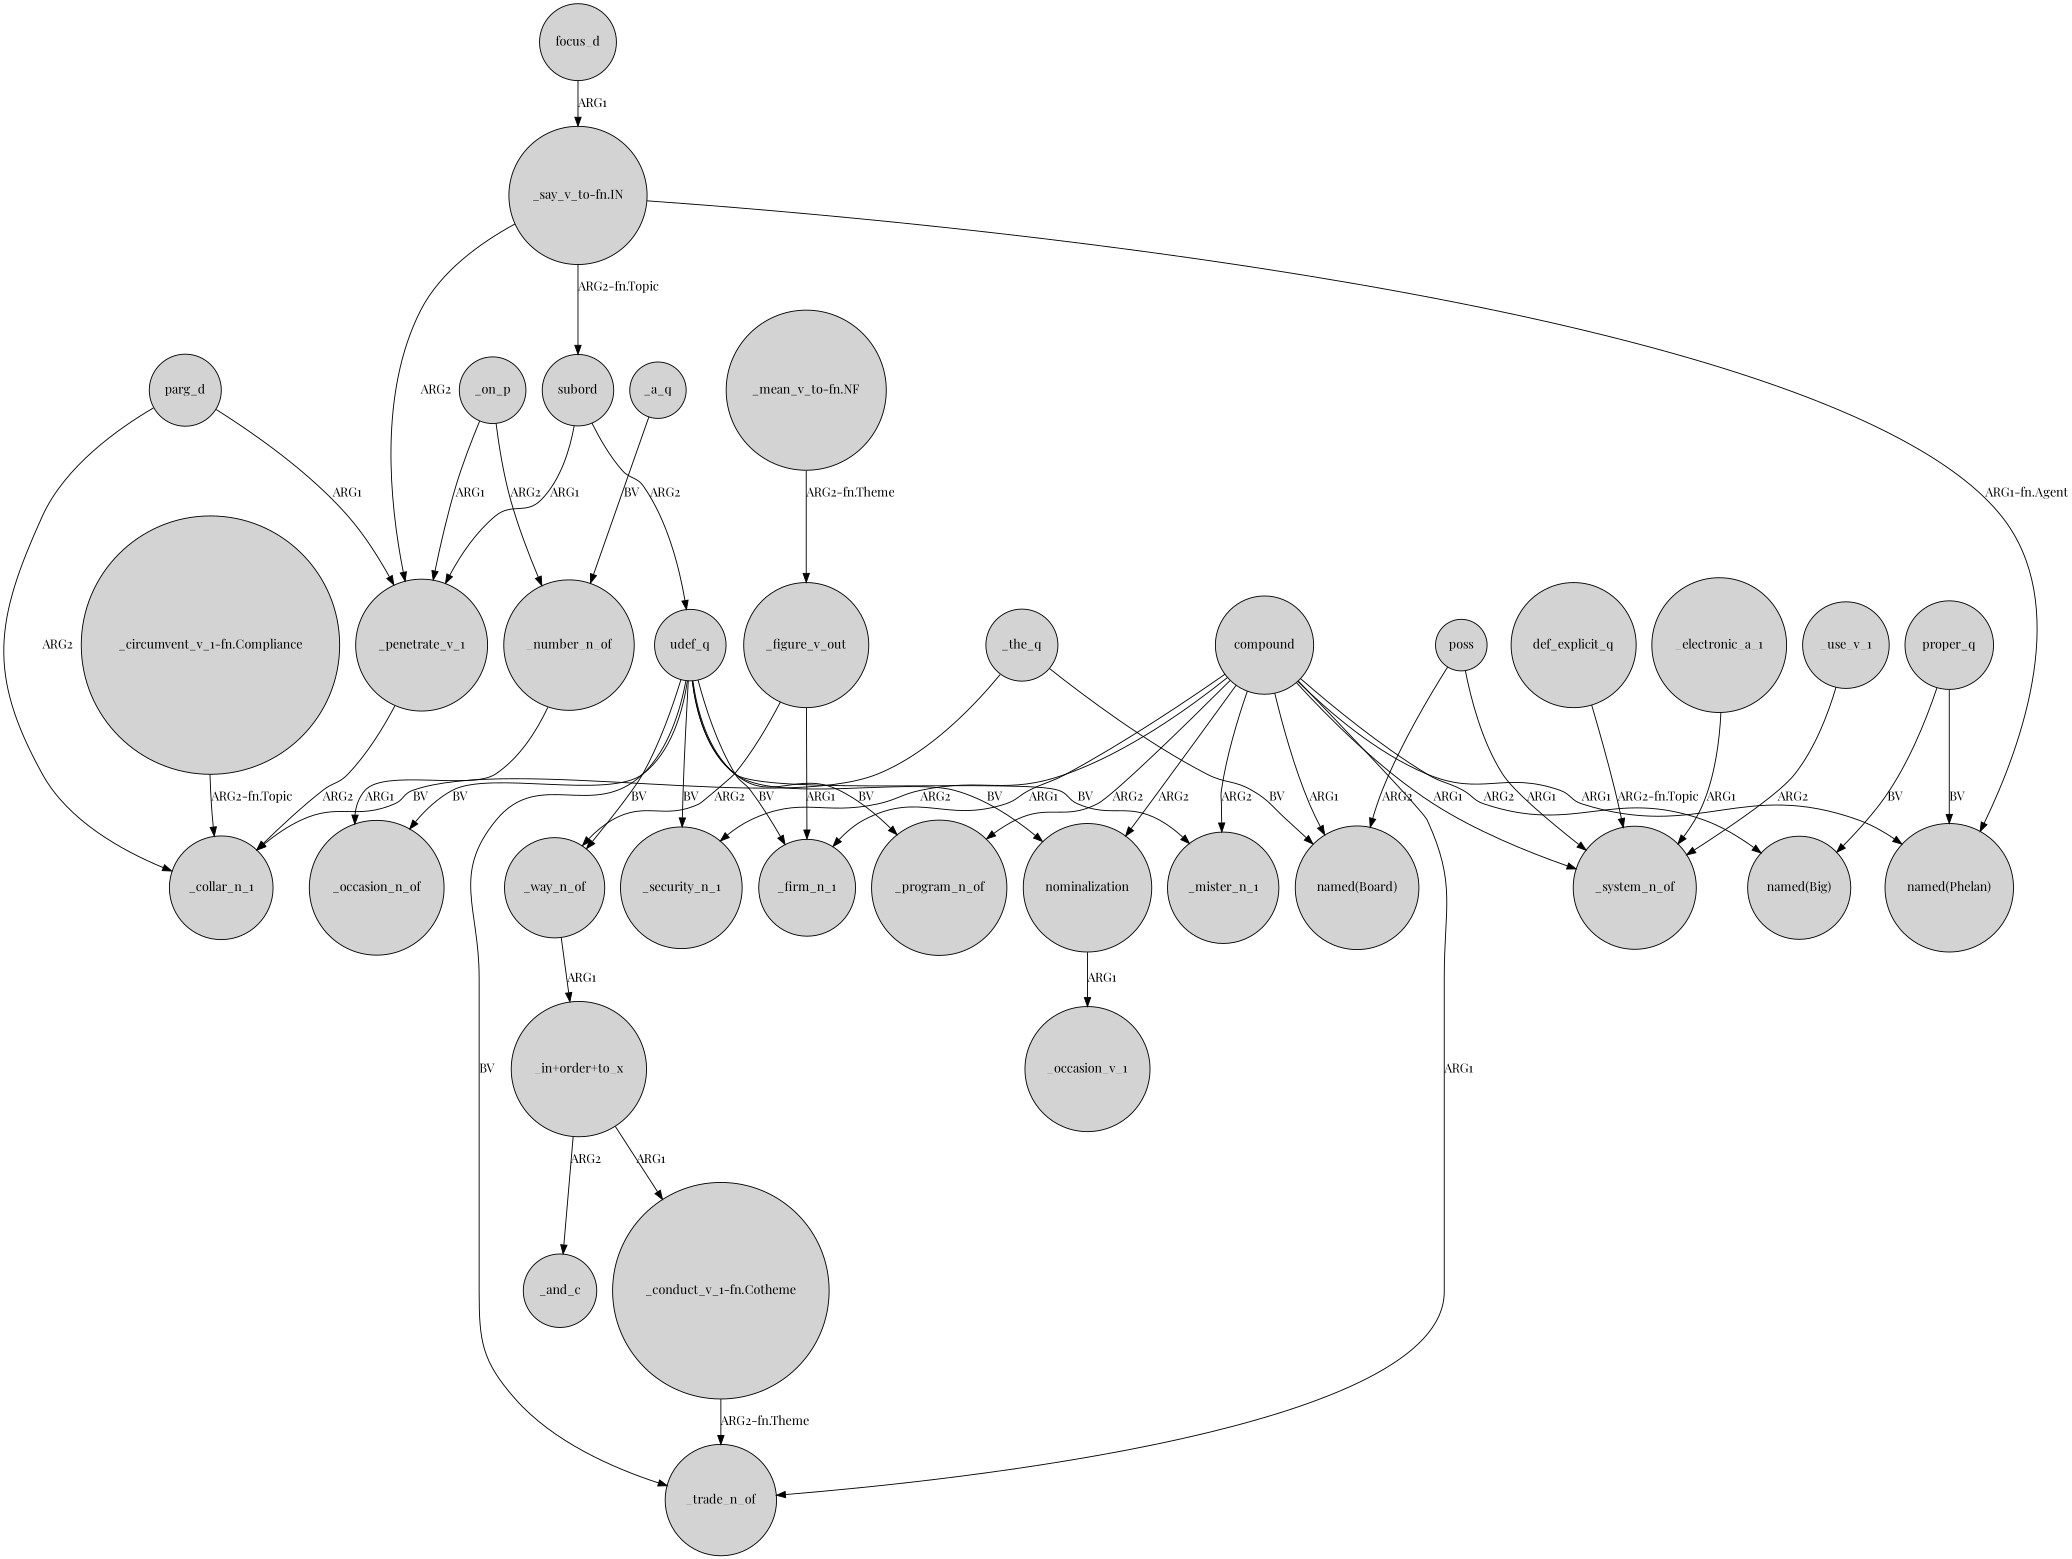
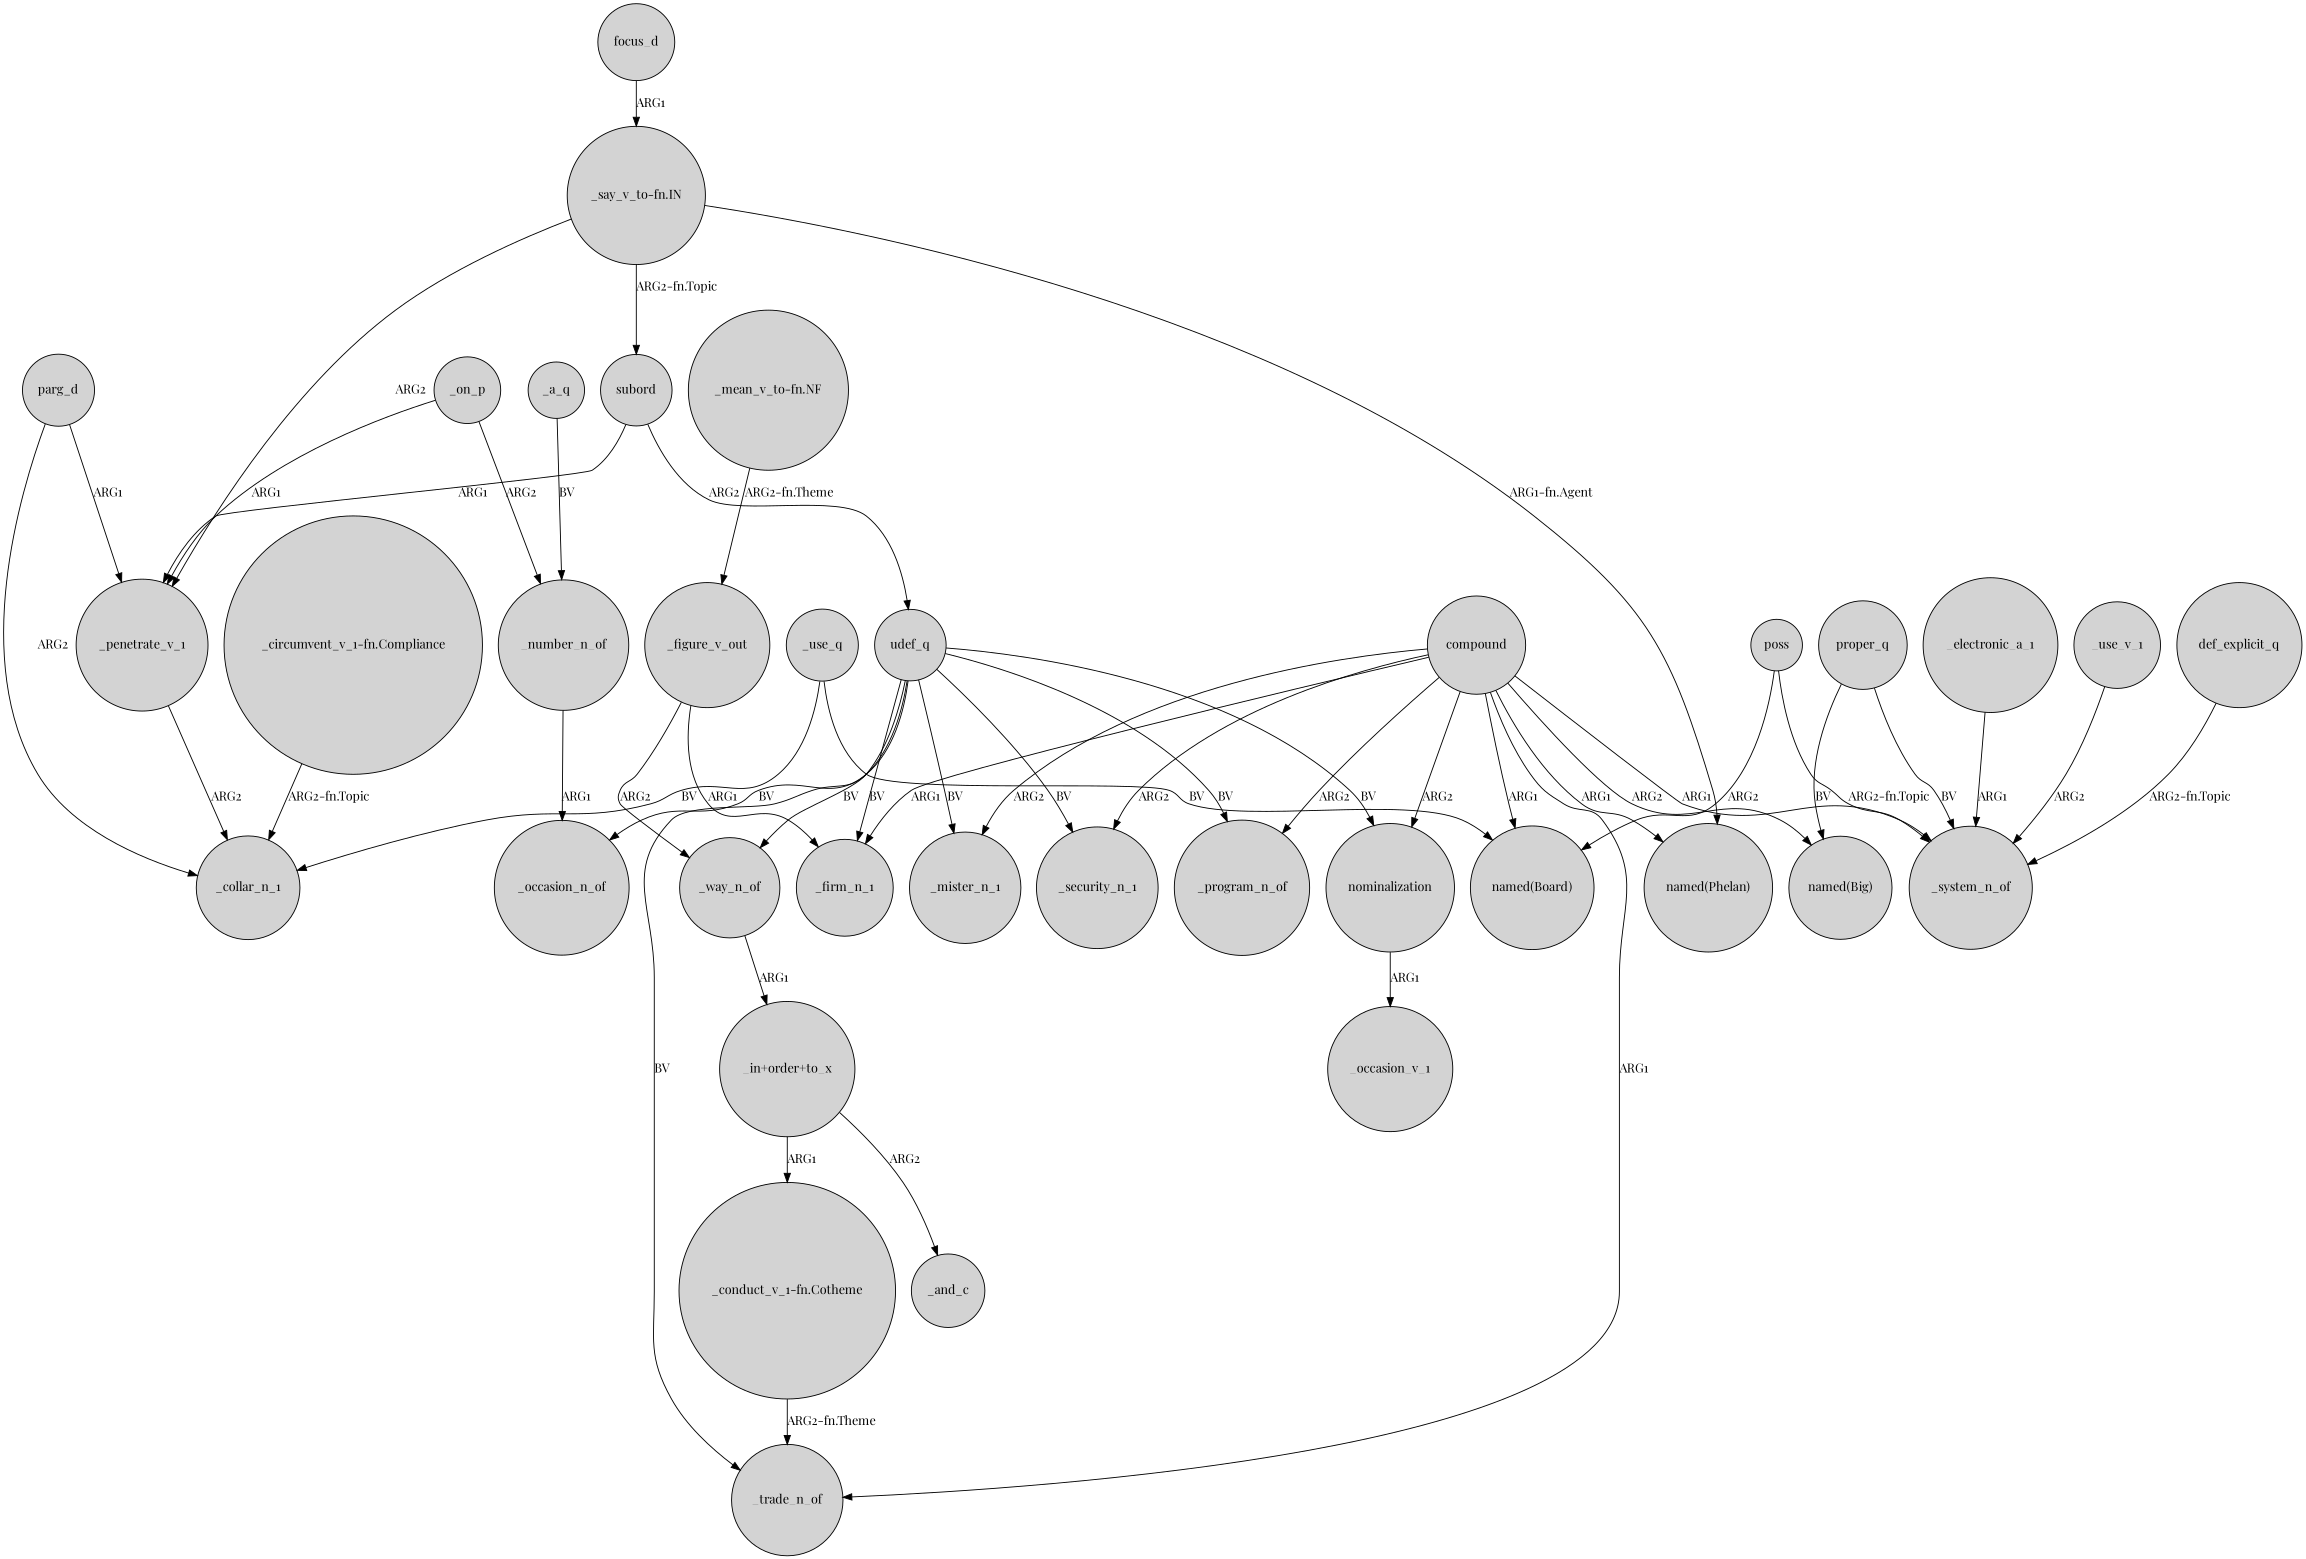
node "_the_q": label "_the_q" -> "_use_q"
edge "proper_q" -> "named(Phelan)": now "proper_q" -> "_system_n_of"
edge "poss" -> "_system_n_of": label "ARG1" -> "ARG2-fn.Topic"
